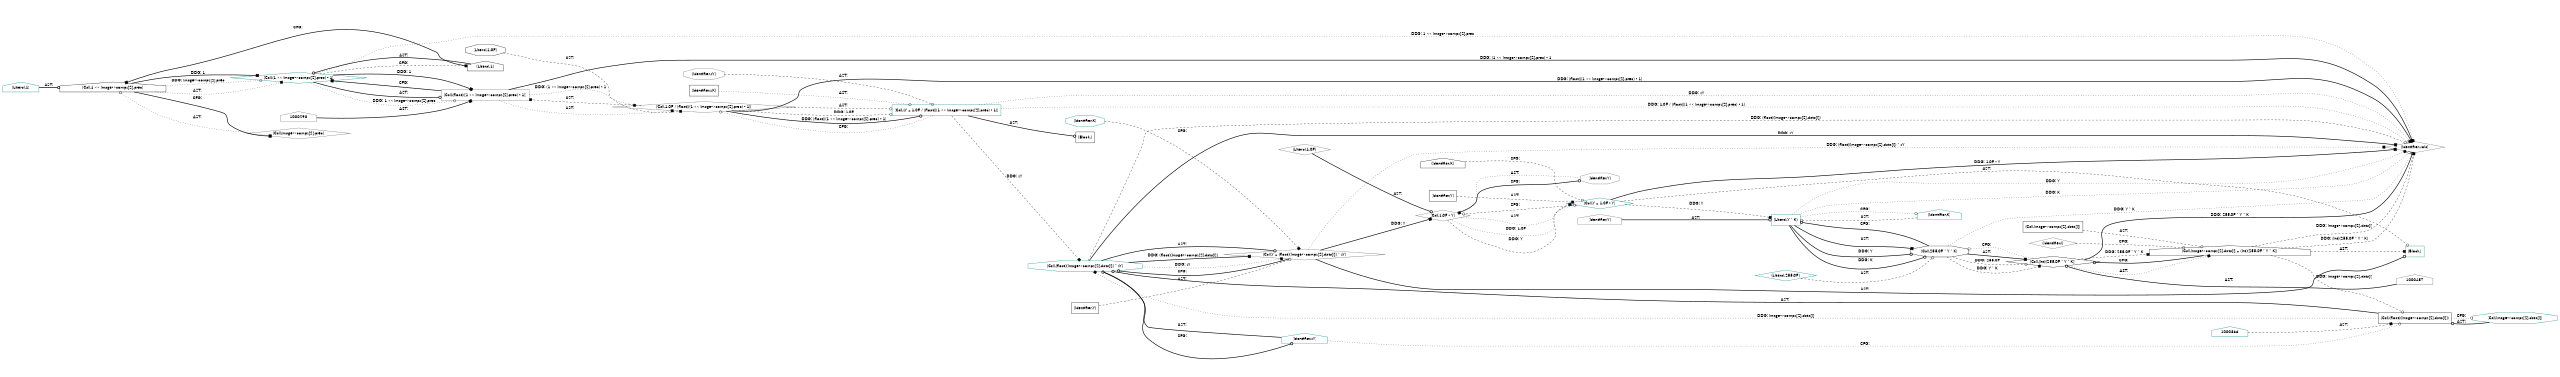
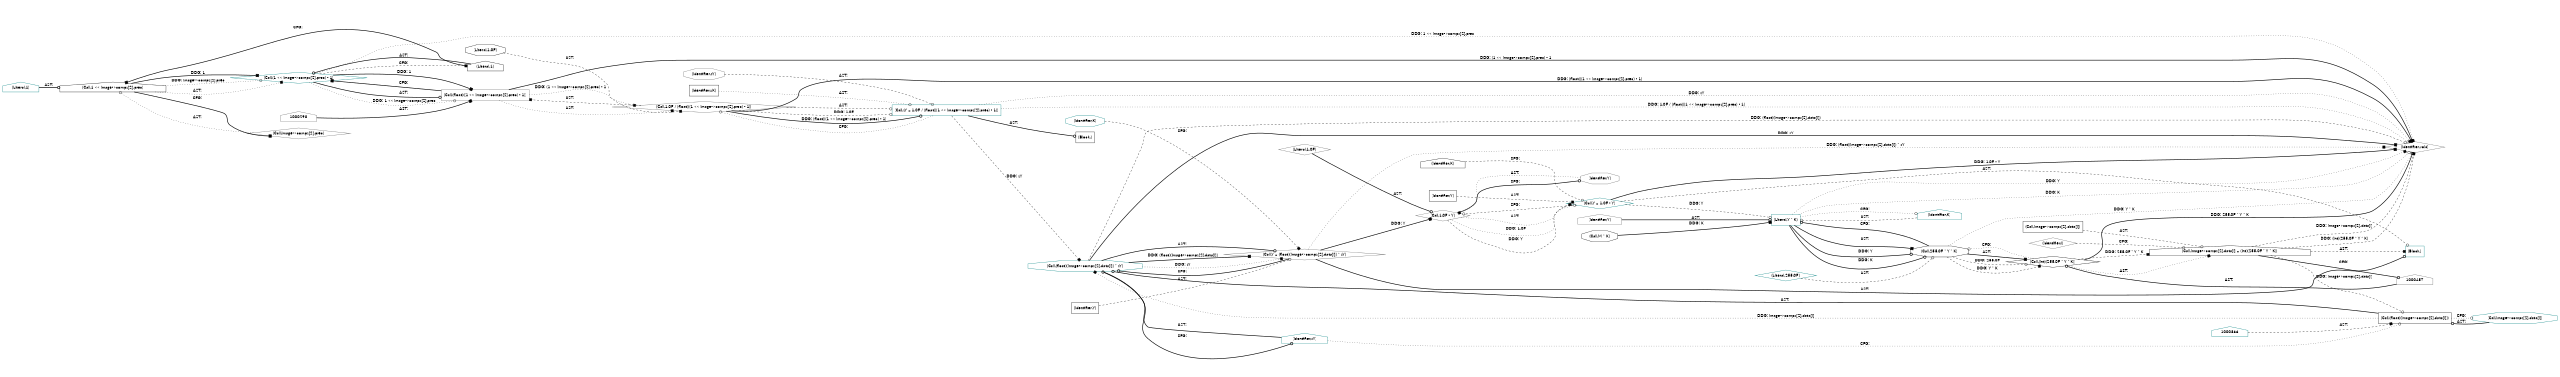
edge "(Call,Y = 1.0F - Y)" -> "(Literal,Y * K)": arrowhead box -> odot
node "(Call,M * K)": added
edge "(Call,image->comps[2].data[i] = (int)(255.0F * Y * K))" -> "(Call,(int)(255.0F * Y * K))": now "(Call,image->comps[2].data[i] = (int)(255.0F * Y * K))" -> "1000457"
